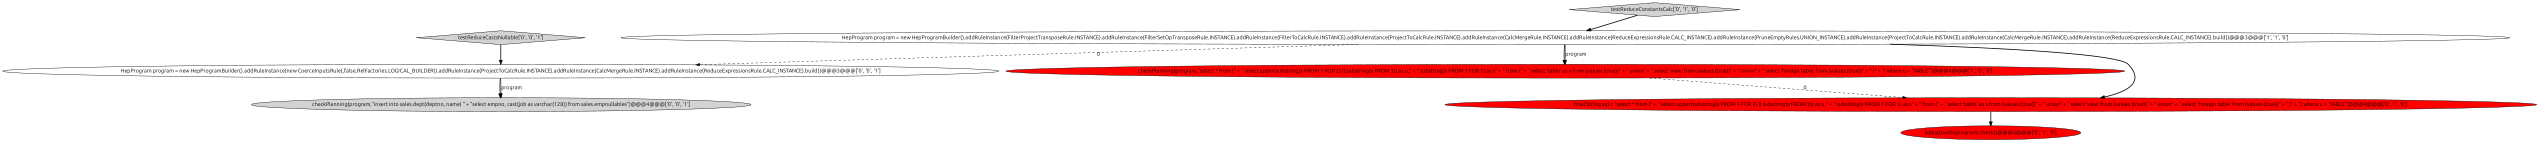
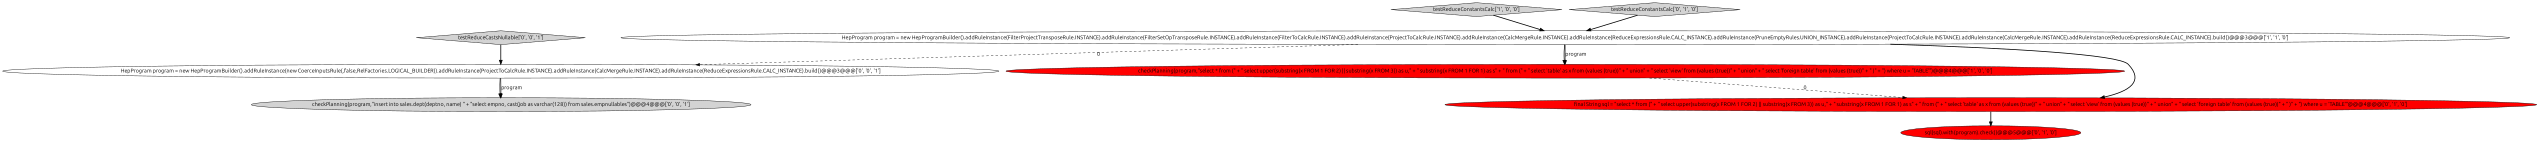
node "testReduceConstantsCalc['1', '0', '0']": added
